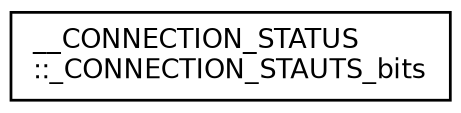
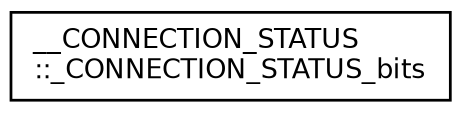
node "__CONNECTION_STATUS ::_CONNECTION_STAUTS_bits": label "__CONNECTION_STATUS ::_CONNECTION_STAUTS_bits" -> "__CONNECTION_STATUS ::_CONNECTION_STATUS_bits"
